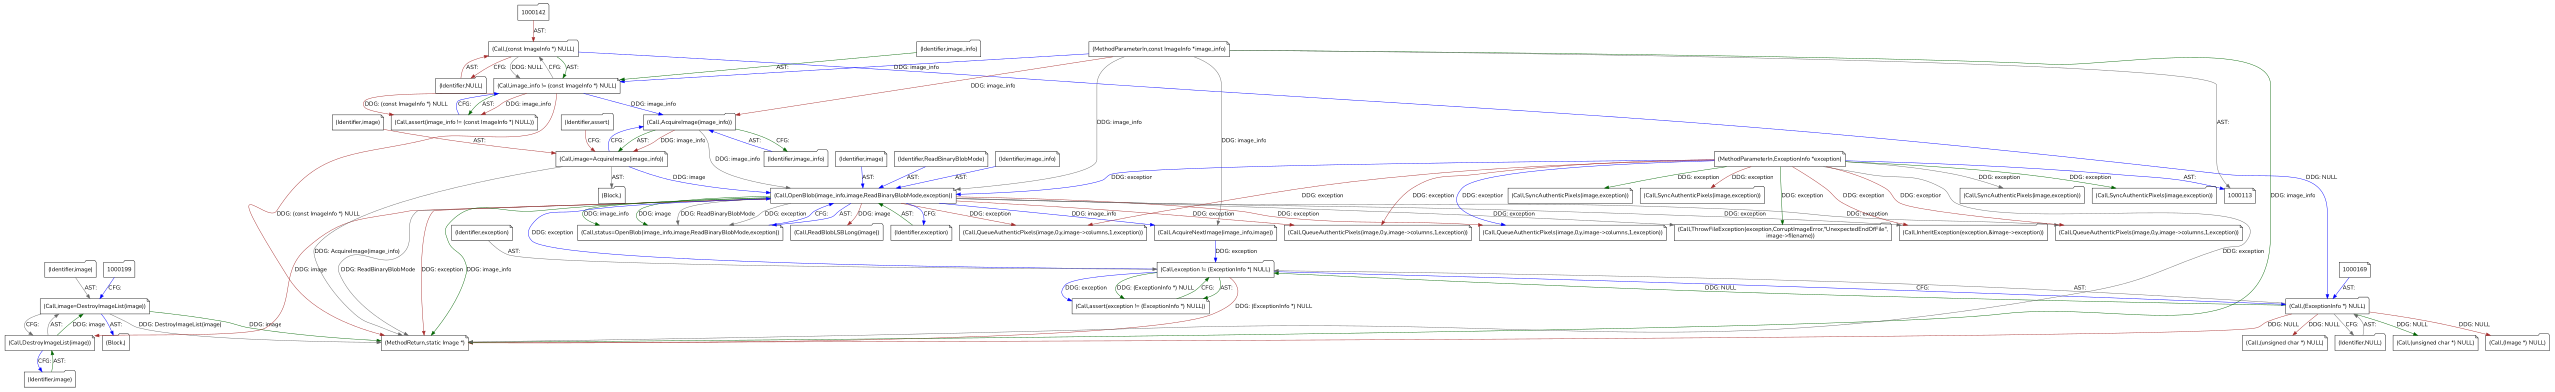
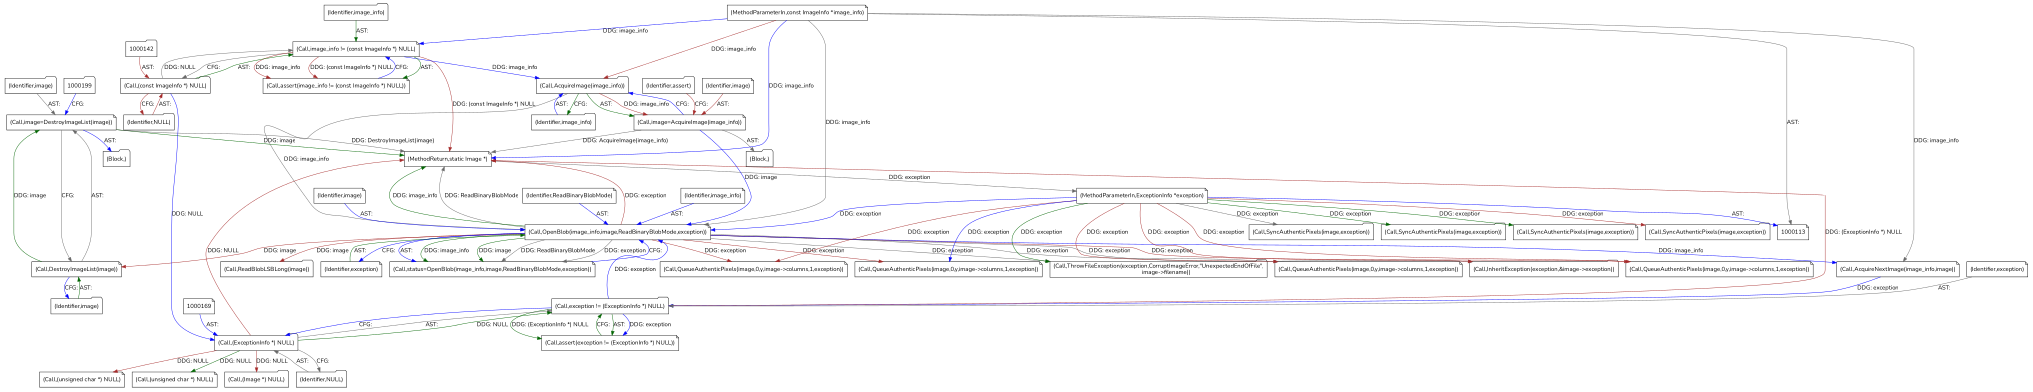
edge "(MethodParameterIn,const ImageInfo *image_info)" -> "(MethodReturn,static Image *)": color darkgreen -> blue
edge "(MethodParameterIn,ExceptionInfo *exception)" -> "(MethodReturn,static Image *)": reversed
